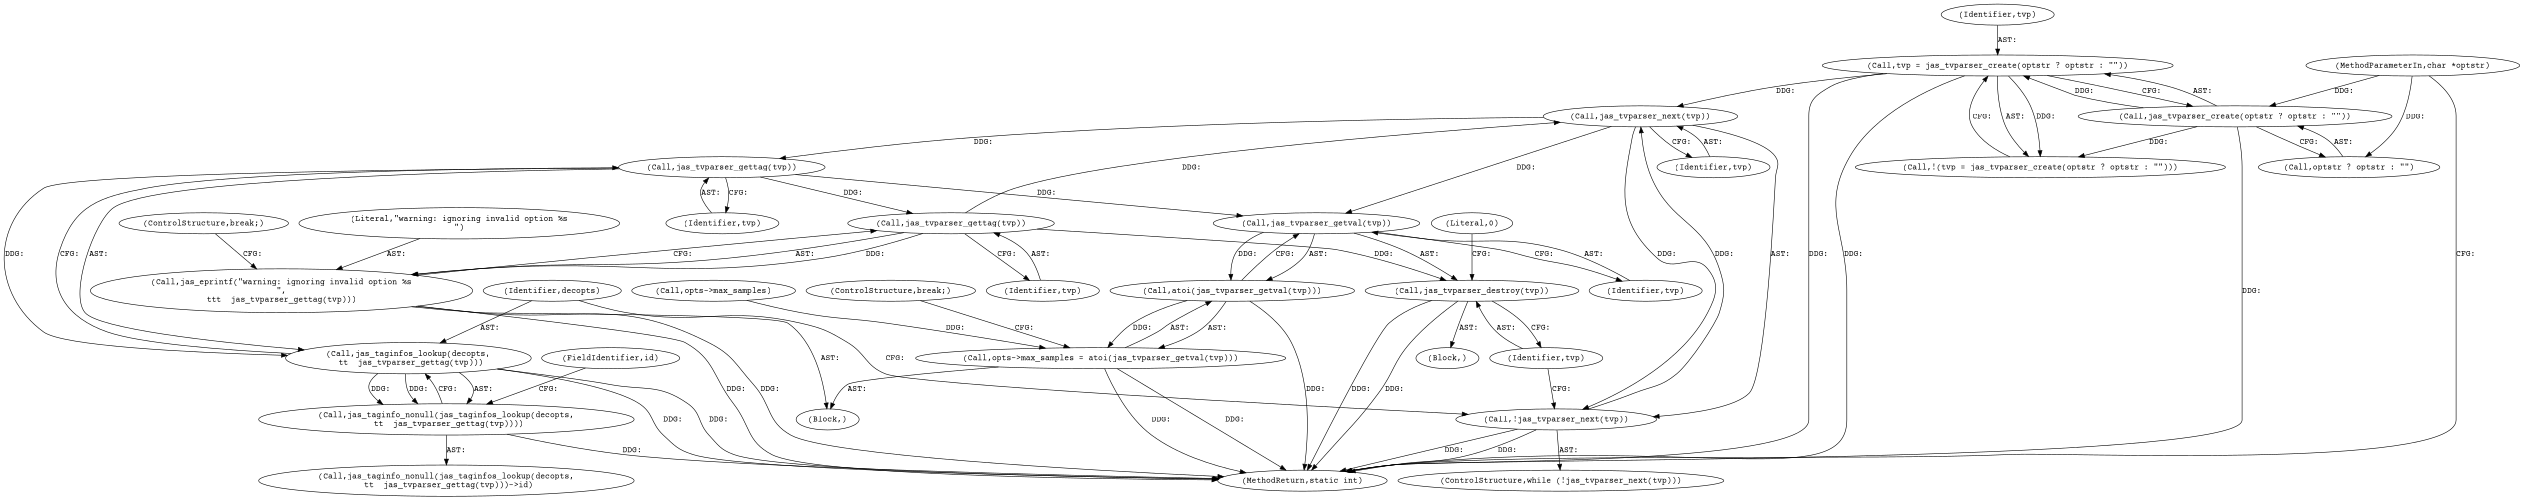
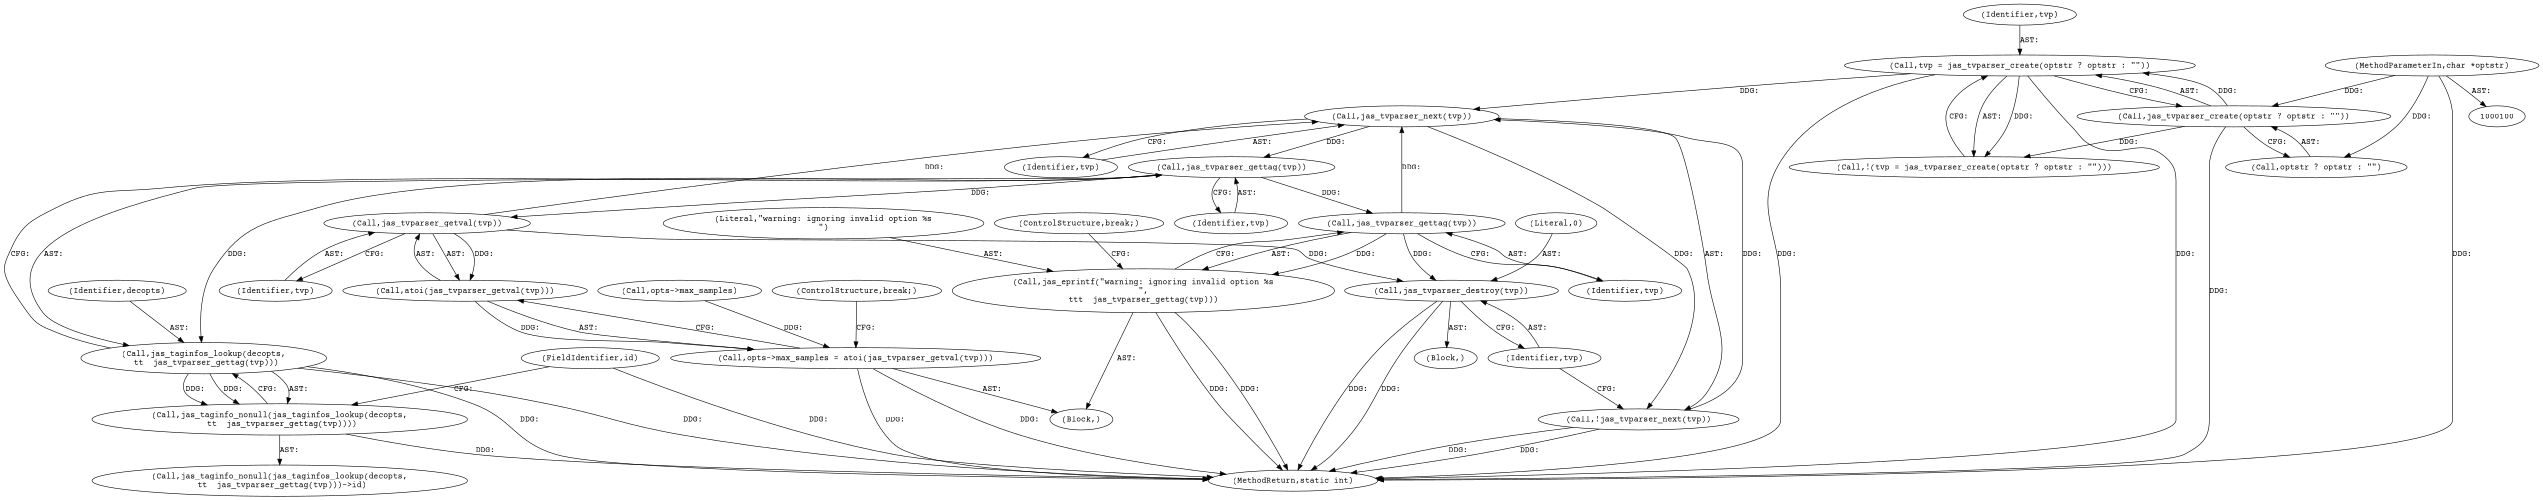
node "1000100": added
edge "(Call,jas_tvparser_next(tvp))" -> "(Call,jas_tvparser_getval(tvp))": reversed
edge "(Call,atoi(jas_tvparser_getval(tvp)))" -> "(Call,jas_tvparser_getval(tvp))": label "CFG: " -> "AST: "
edge "(Call,jas_tvparser_getval(tvp))" -> "(Call,jas_tvparser_destroy(tvp))": label "AST: " -> "DDG: "
edge "(Literal,0)" -> "(Call,jas_tvparser_destroy(tvp))": label "CFG: " -> "AST: "
edge "(MethodParameterIn,char *optstr)" -> "(MethodReturn,static int)": label "CFG: " -> "DDG: "
edge "(Call,opts->max_samples = atoi(jas_tvparser_getval(tvp)))" -> "(Call,atoi(jas_tvparser_getval(tvp)))": label "AST: " -> "CFG: "
edge "(Call,atoi(jas_tvparser_getval(tvp)))" -> "(MethodReturn,static int)": now "(FieldIdentifier,id)" -> "(MethodReturn,static int)"
edge "(Identifier,decopts)" -> "(Call,!jas_tvparser_next(tvp))": removed, label "CFG:"
node "(ControlStructure,while (!jas_tvparser_next(tvp)))": removed
